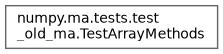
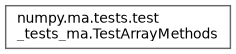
node "numpy.ma.tests.test _old_ma.TestArrayMethods": label "numpy.ma.tests.test _old_ma.TestArrayMethods" -> "numpy.ma.tests.test _tests_ma.TestArrayMethods"
